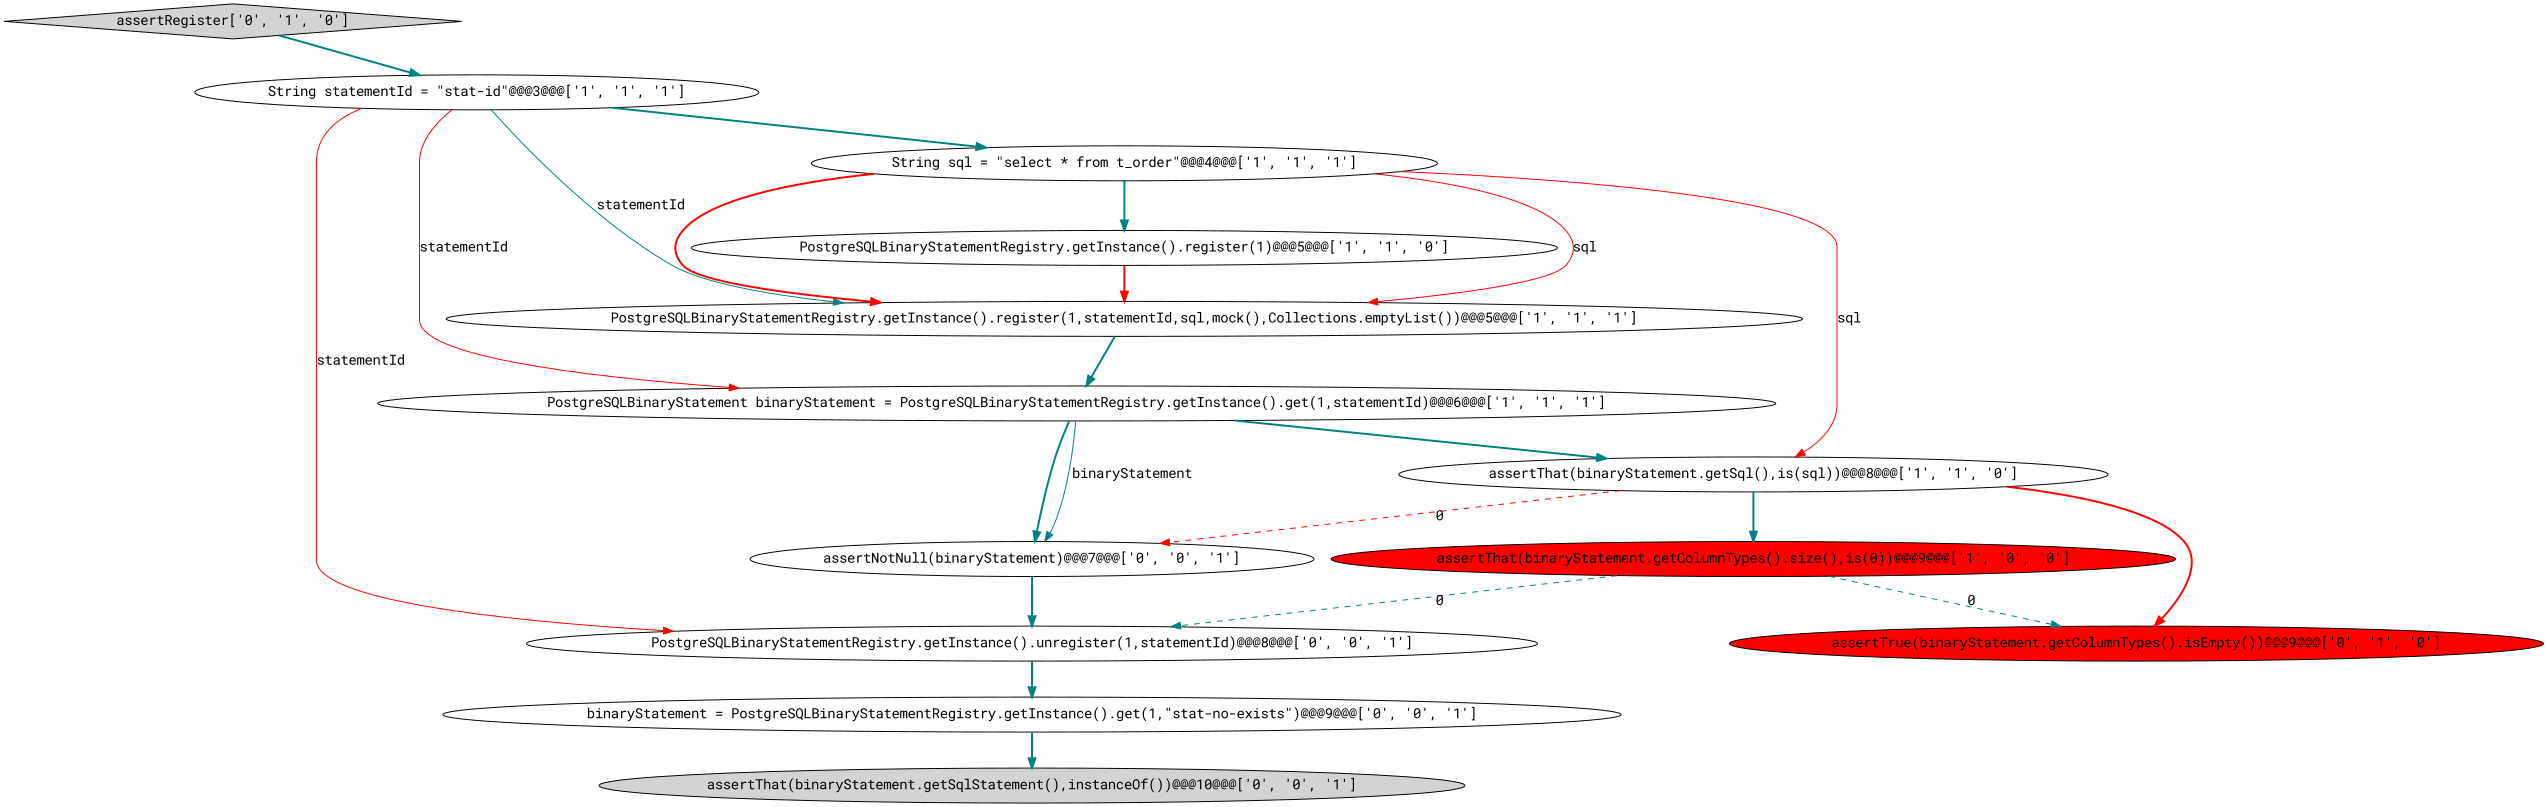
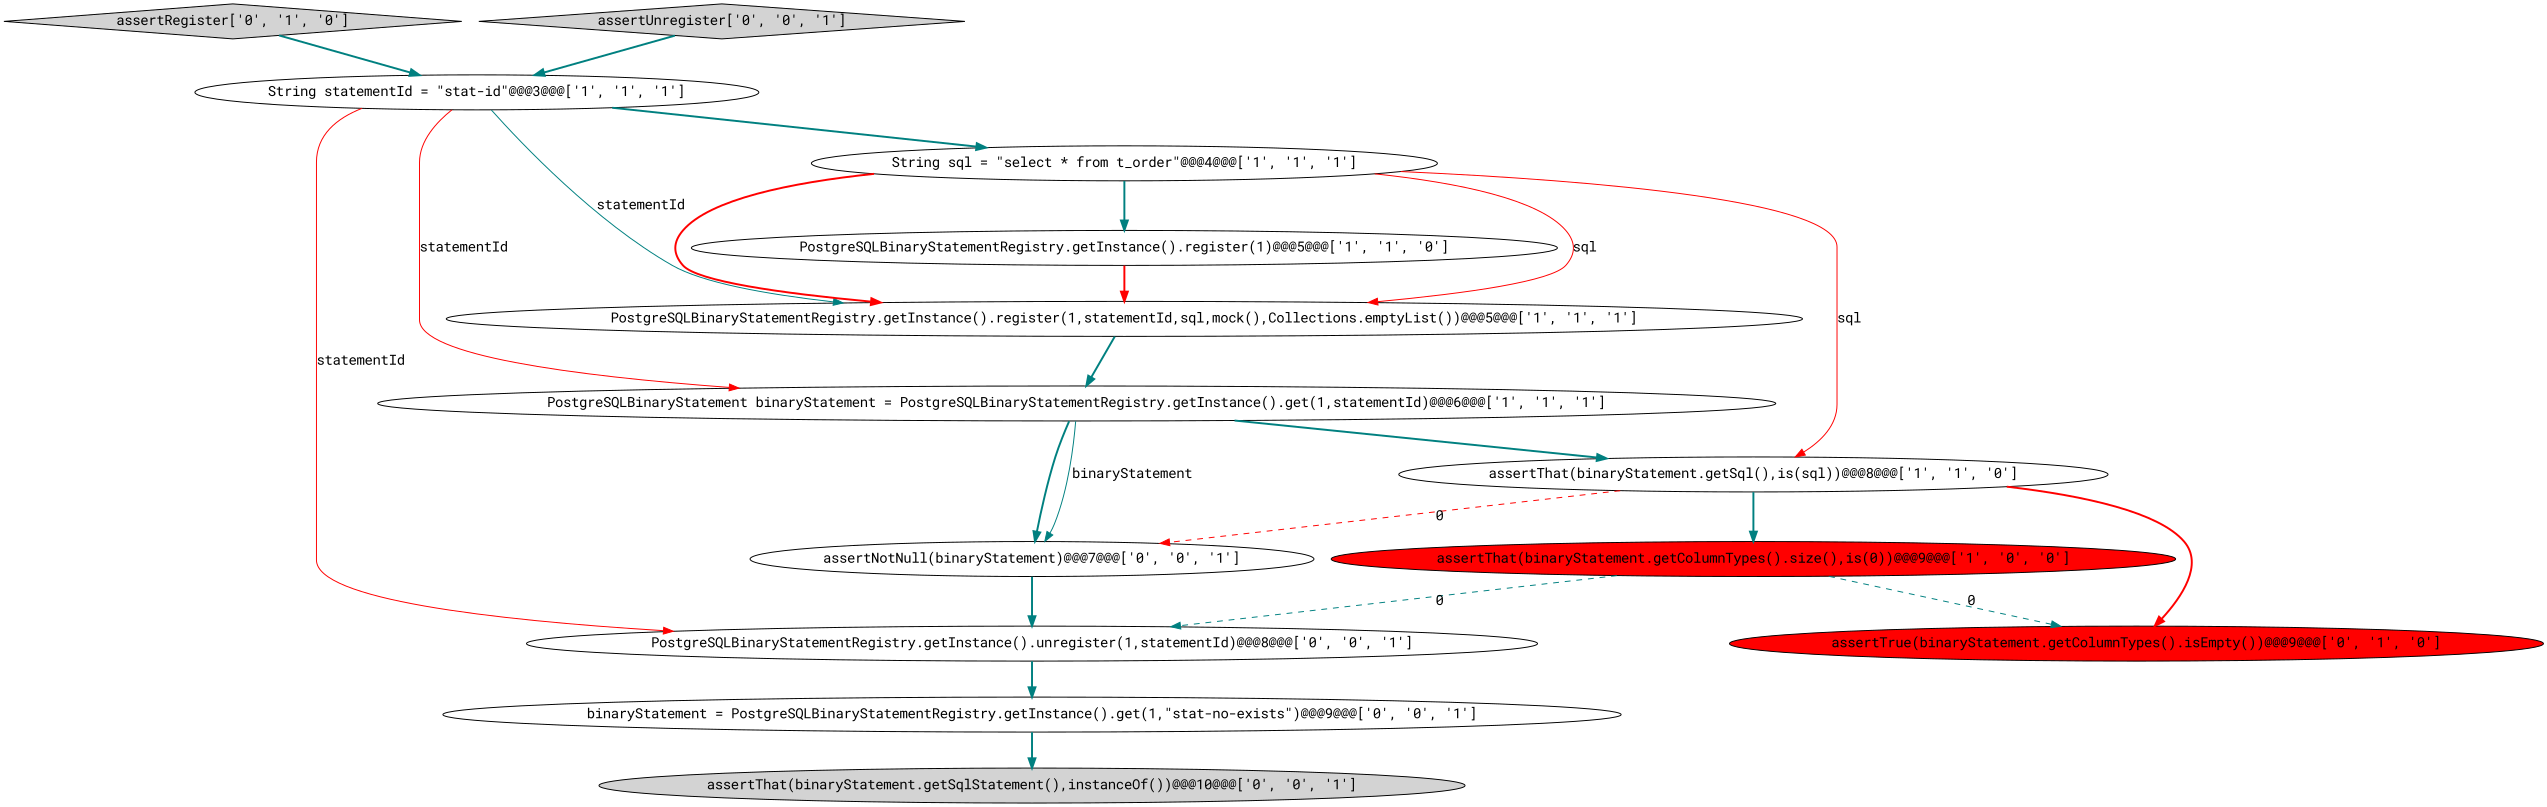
node "assertUnregister['0', '0', '1']": added
